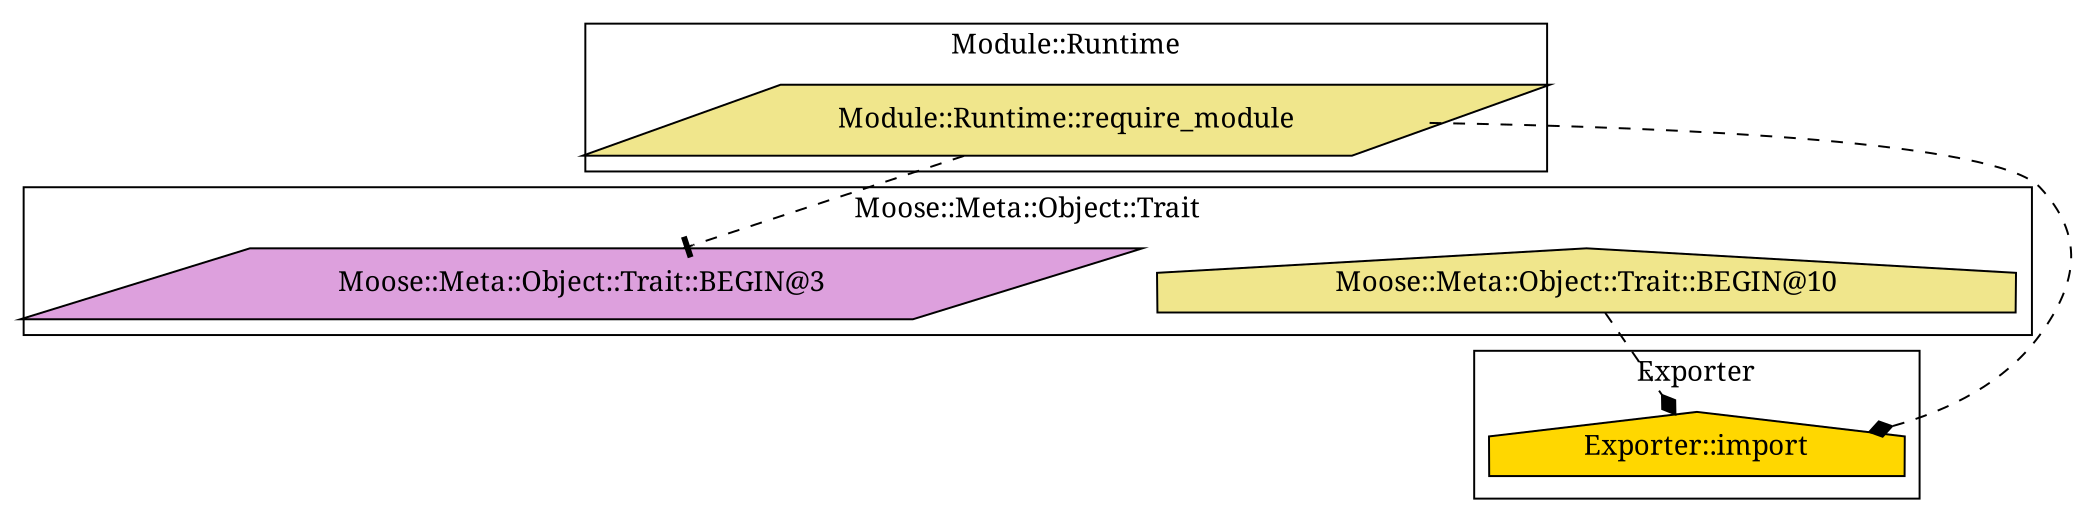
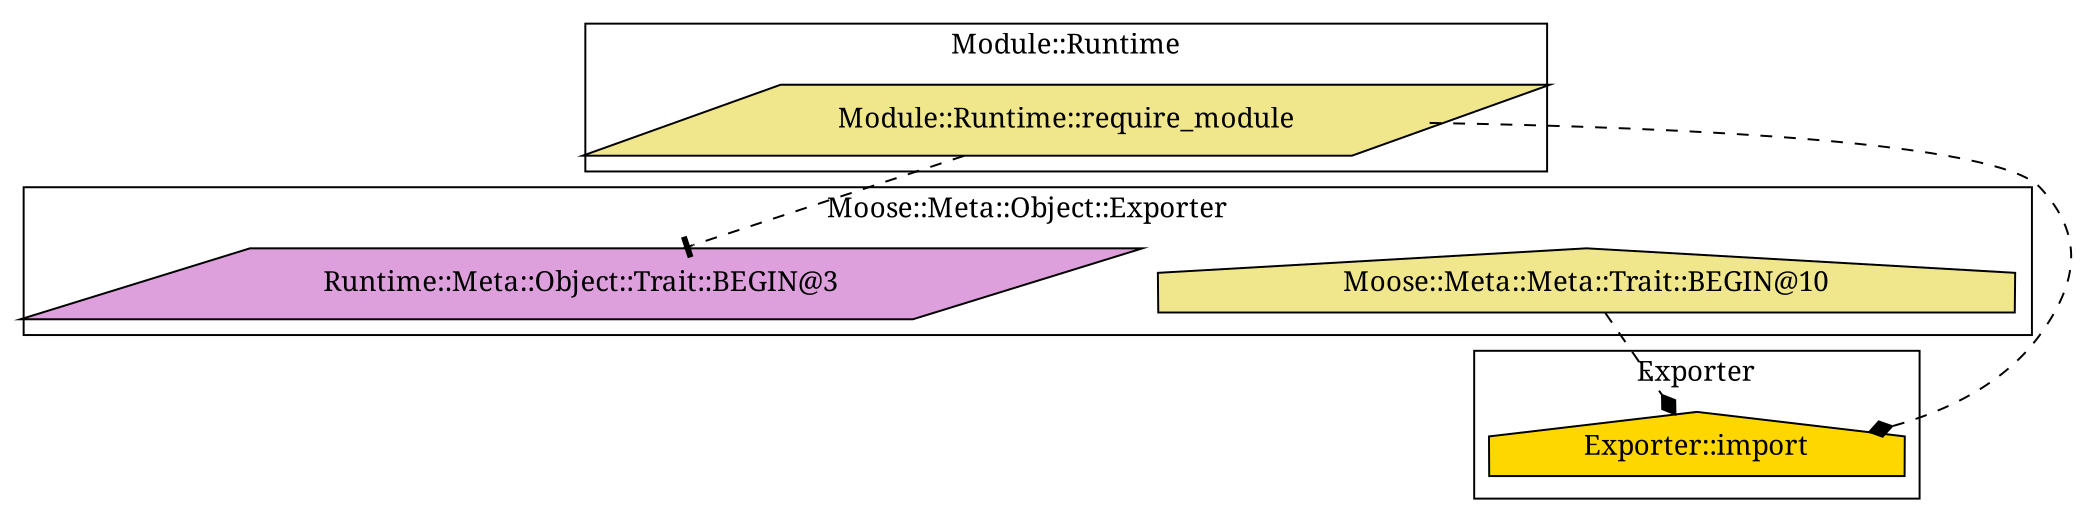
cluster "Moose::Meta::Object::Trait": label "Moose::Meta::Object::Trait" -> "Moose::Meta::Object::Exporter"
node "Moose::Meta::Object::Trait::BEGIN@3": label "Moose::Meta::Object::Trait::BEGIN@3" -> "Runtime::Meta::Object::Trait::BEGIN@3"
node "Moose::Meta::Object::Trait::BEGIN@10": label "Moose::Meta::Object::Trait::BEGIN@10" -> "Moose::Meta::Meta::Trait::BEGIN@10"
